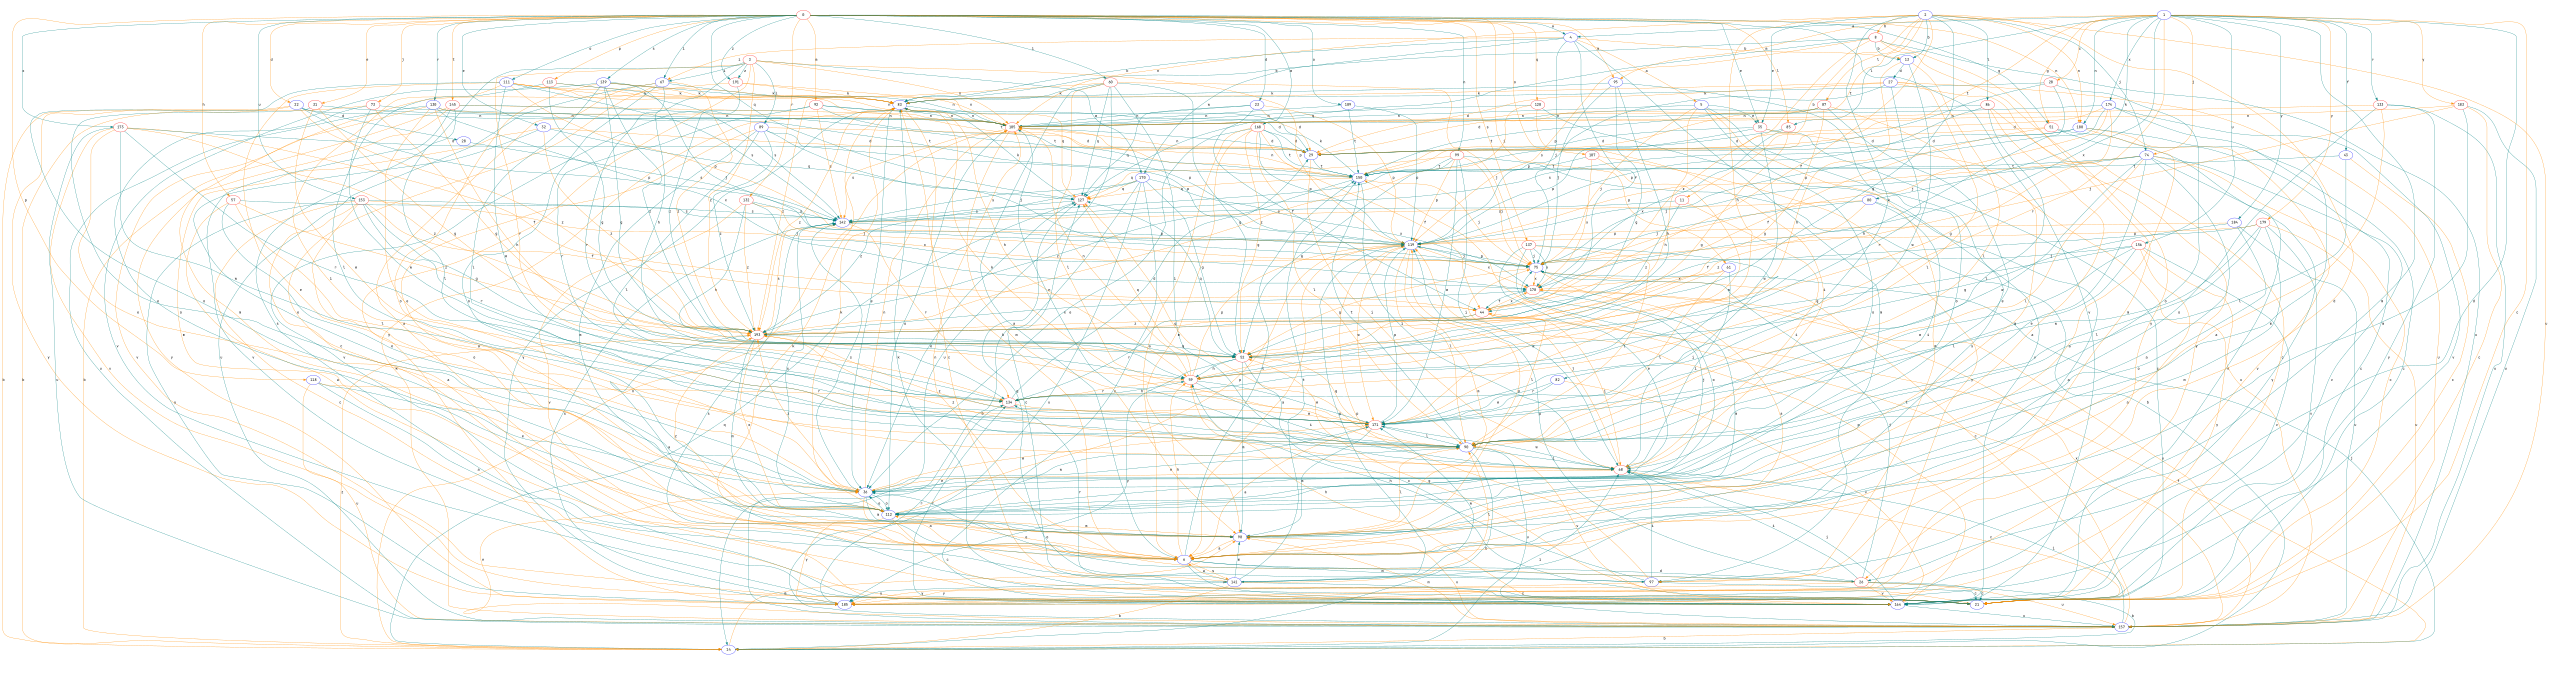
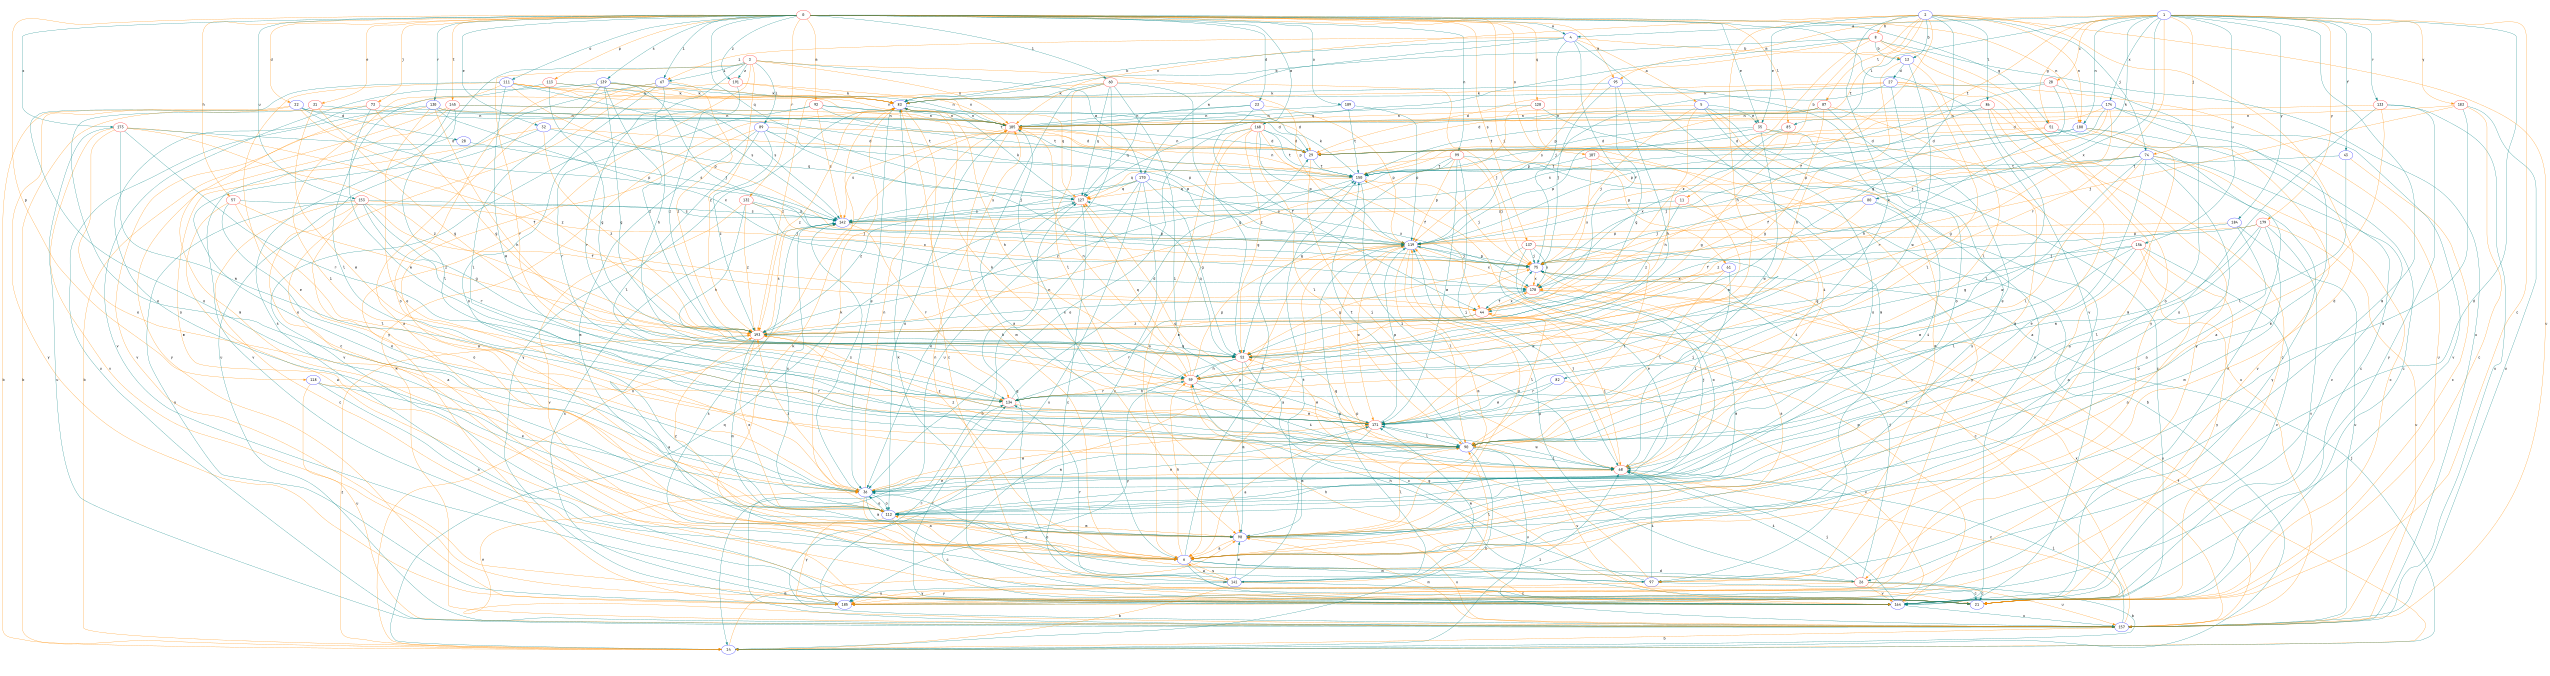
edge "5" -> "105": color teal -> darkorange
edge "21" -> "127": reversed
